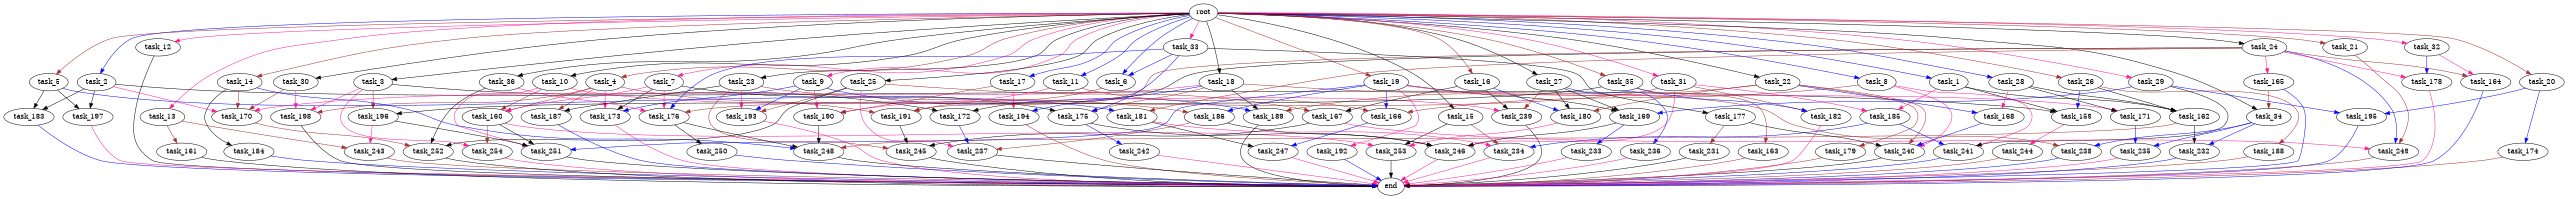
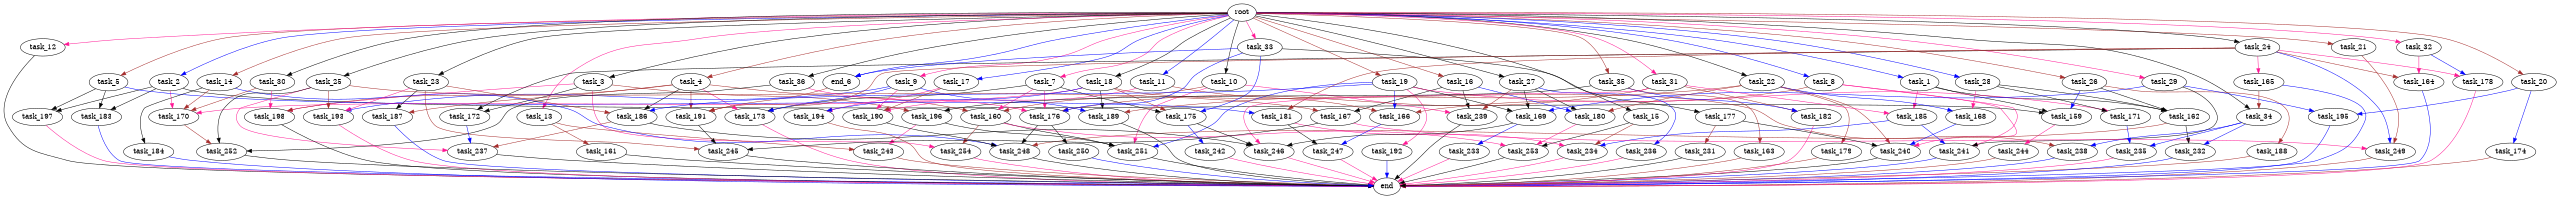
node "task_6": label "task_6" -> "end_6"
edge "task_4" -> "task_186": added
